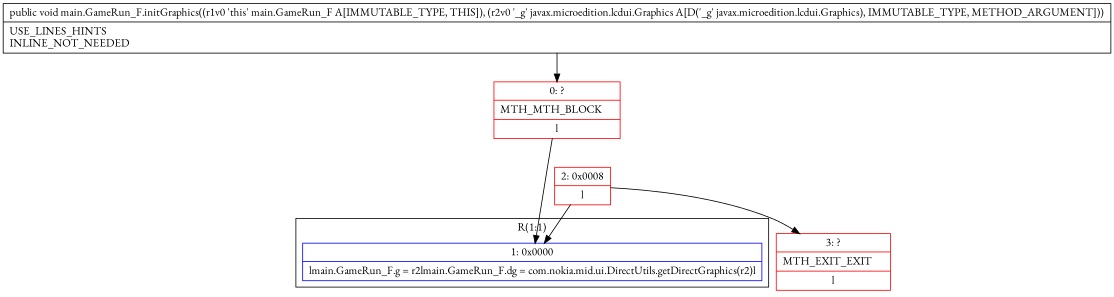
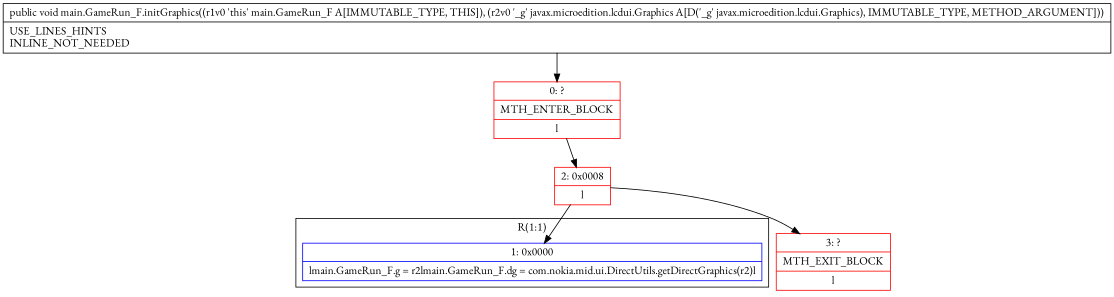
node "0: ?": text "MTH_MTH_BLOCK" -> "MTH_ENTER_BLOCK"
edge "0: ?" -> "1: 0x0000": now "0: ?" -> "2: 0x0008"
node "3: ?": text "MTH_EXIT_EXIT" -> "MTH_EXIT_BLOCK"
